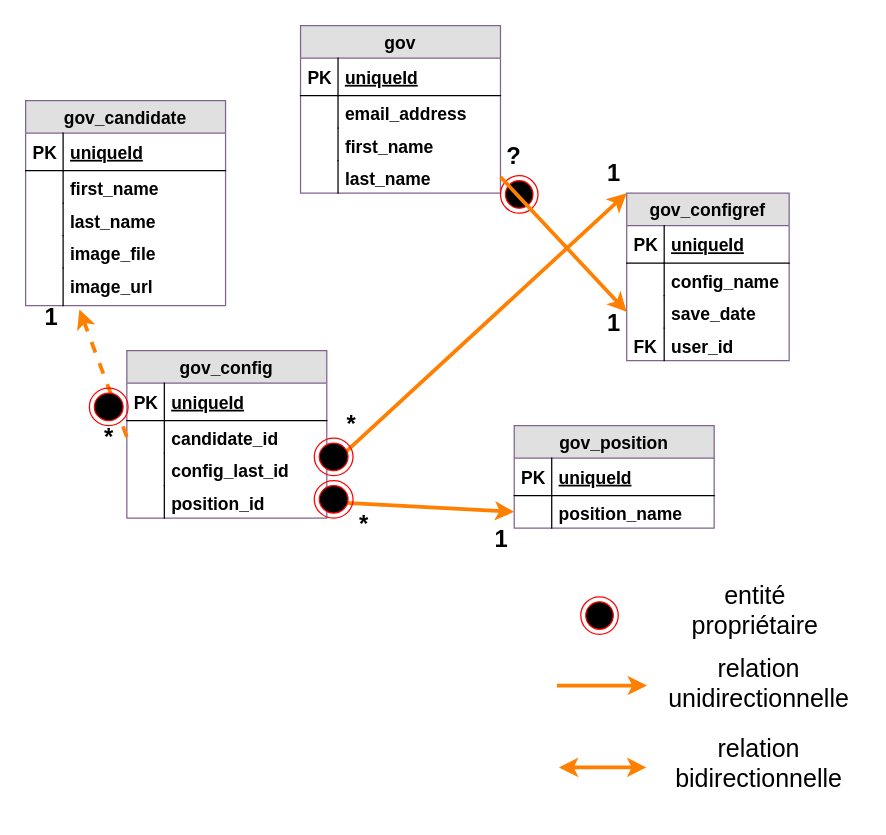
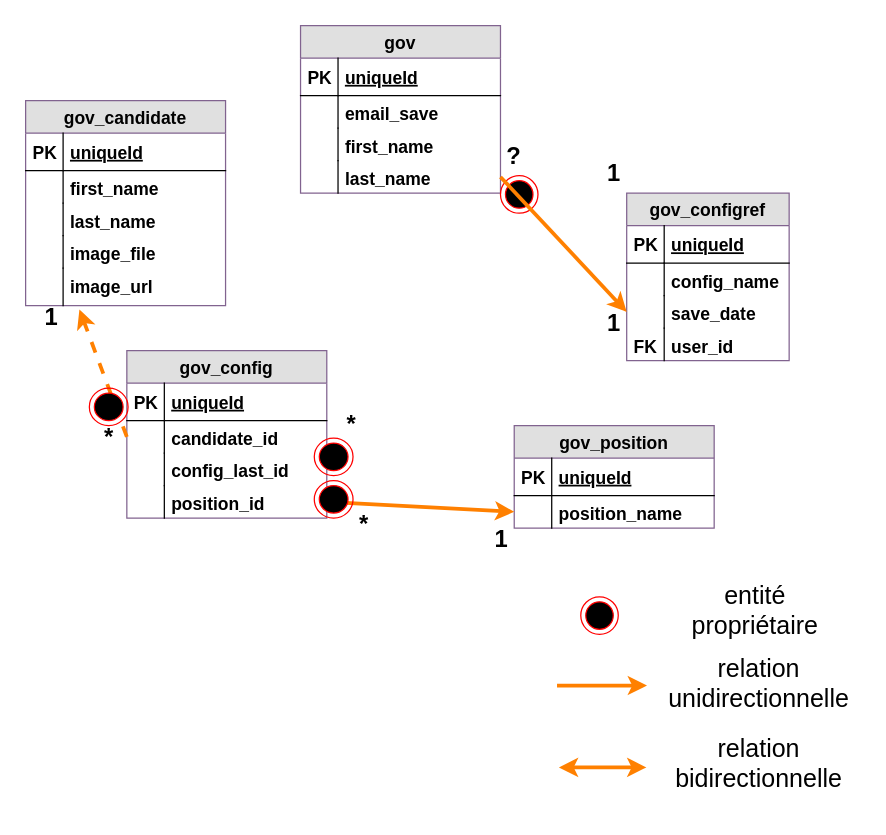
node "email_address": label "email_address" -> "email_save"
edge "config_last_id" -> "gov_configref": removed
